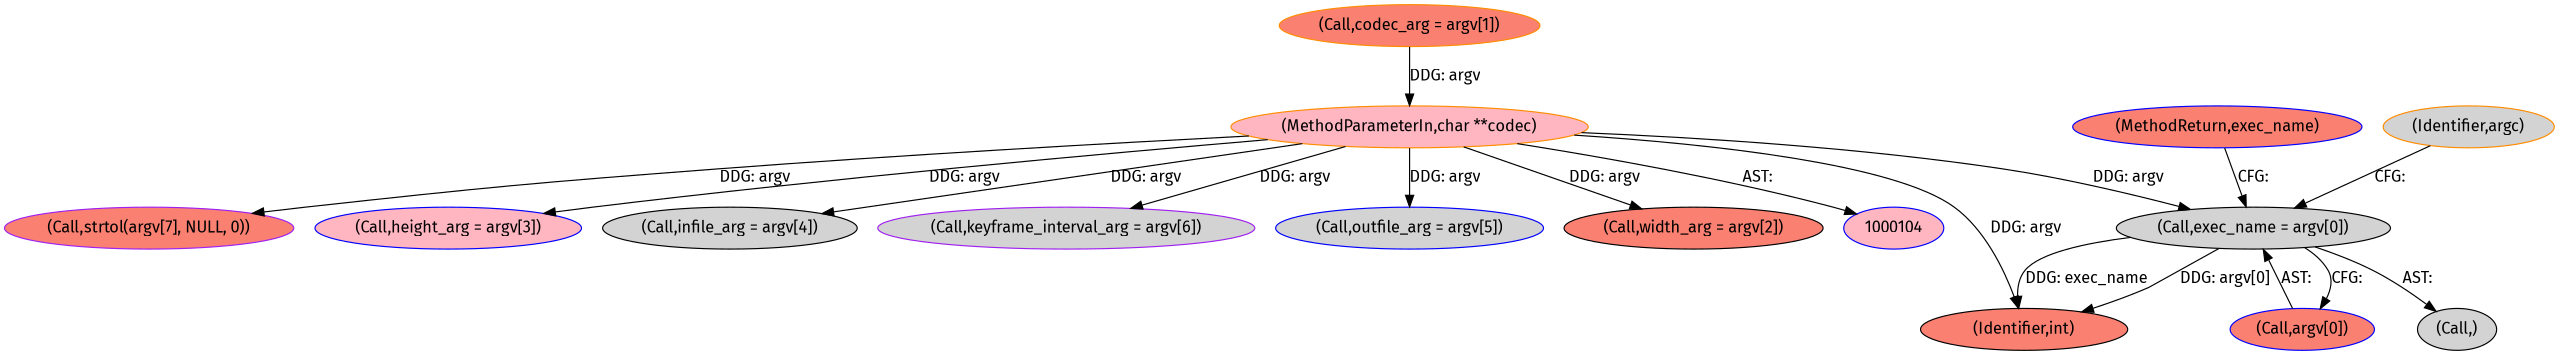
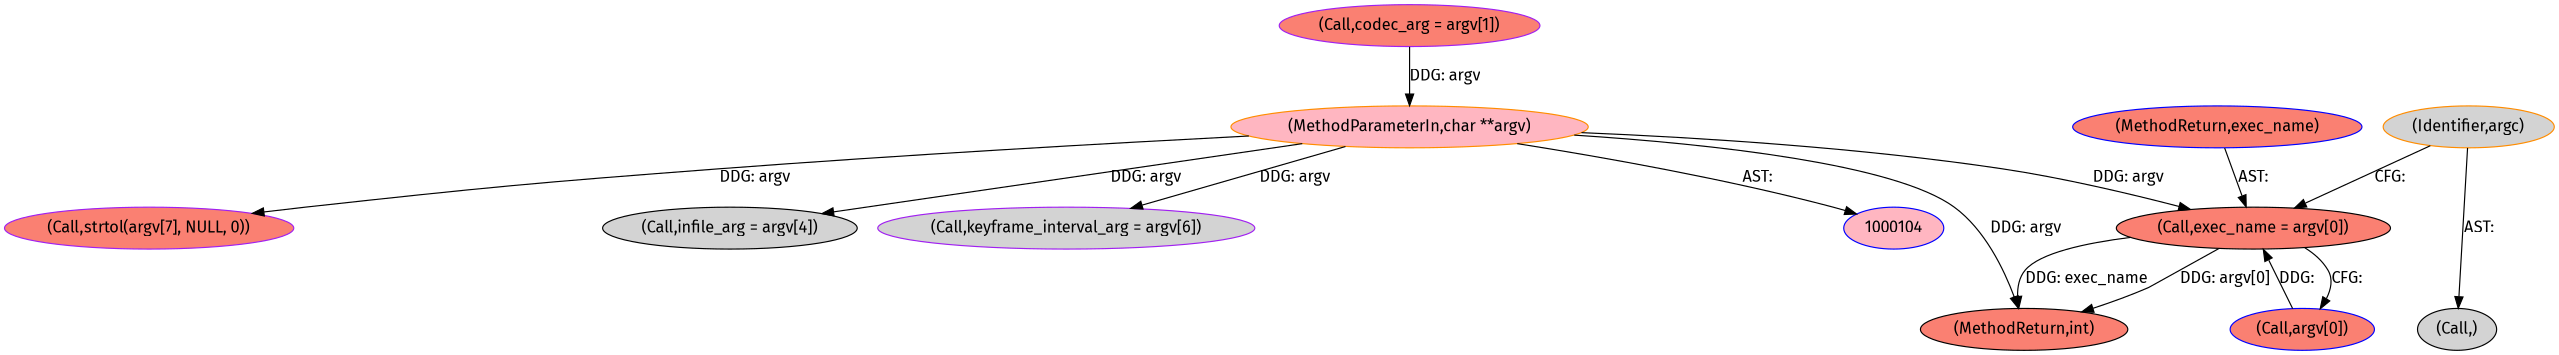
node "(Call,codec_arg = argv[1])": color darkorange -> purple
node "(MethodParameterIn,char **codec)": label "(MethodParameterIn,char **codec)" -> "(MethodParameterIn,char **argv)"
edge "(MethodReturn,exec_name)" -> "(Call,exec_name = argv[0])": label "CFG: " -> "AST: "
node "(Call,height_arg = argv[3])": removed
node "(Call,outfile_arg = argv[5])": removed
node "(Call,width_arg = argv[2])": removed
node "(Call,exec_name = argv[0])": fillcolor lightgrey -> salmon
edge "(Call,exec_name = argv[0])" -> "(Call,)": now "(Identifier,argc)" -> "(Call,)"
edge "(Call,argv[0])" -> "(Call,exec_name = argv[0])": label "AST: " -> "DDG: "
node "(Identifier,int)": label "(Identifier,int)" -> "(MethodReturn,int)"
